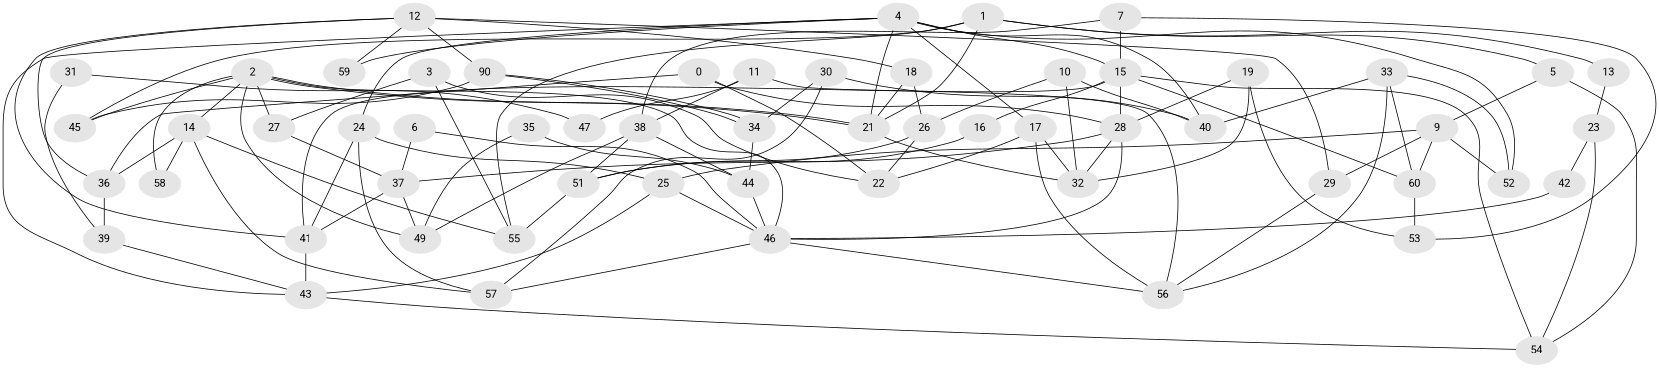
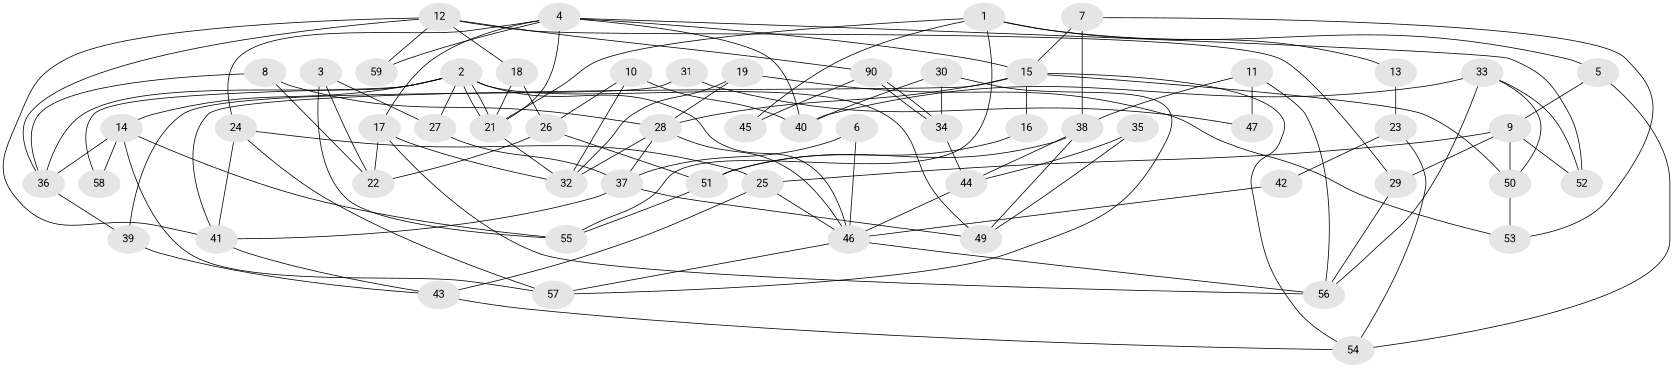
edge "4" -- "43": removed
node "0": label "0" -> "8"
edge "2" -- "45": now "2" -- "36"
node "60": label "60" -> "50"
